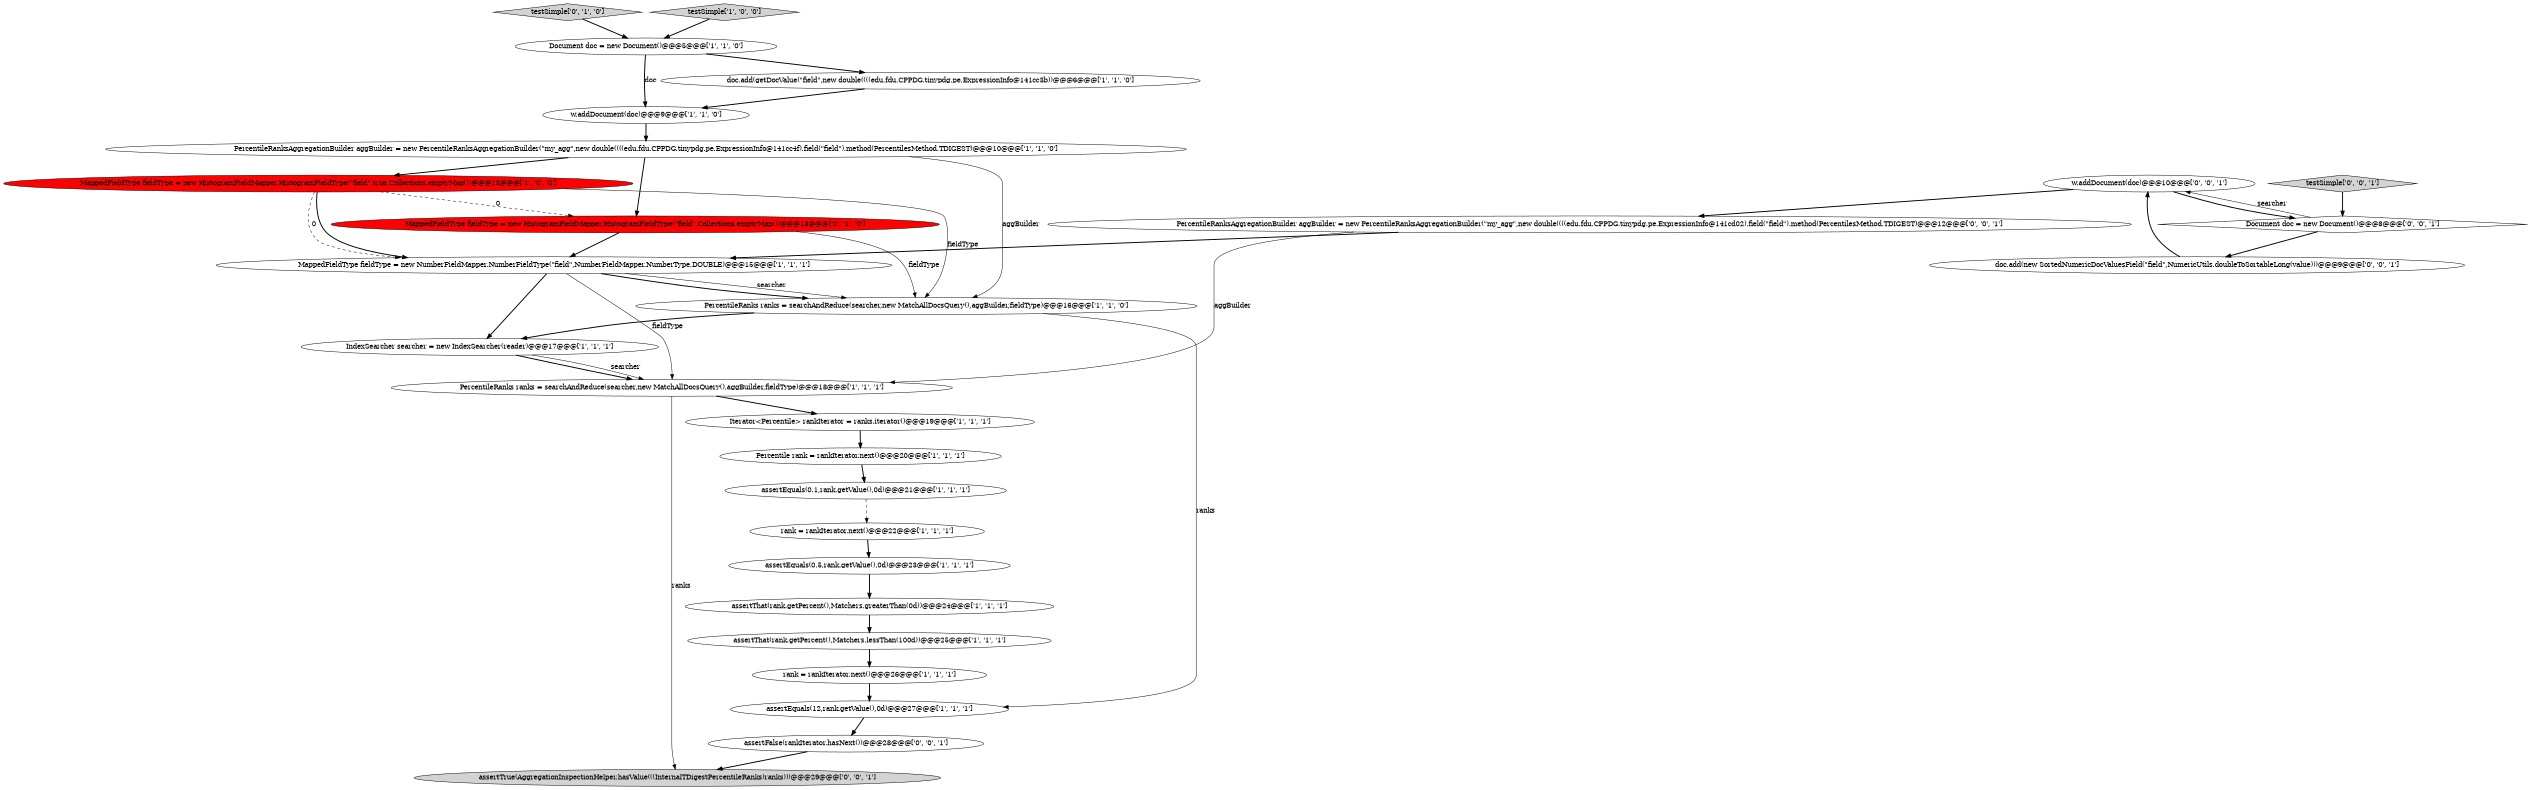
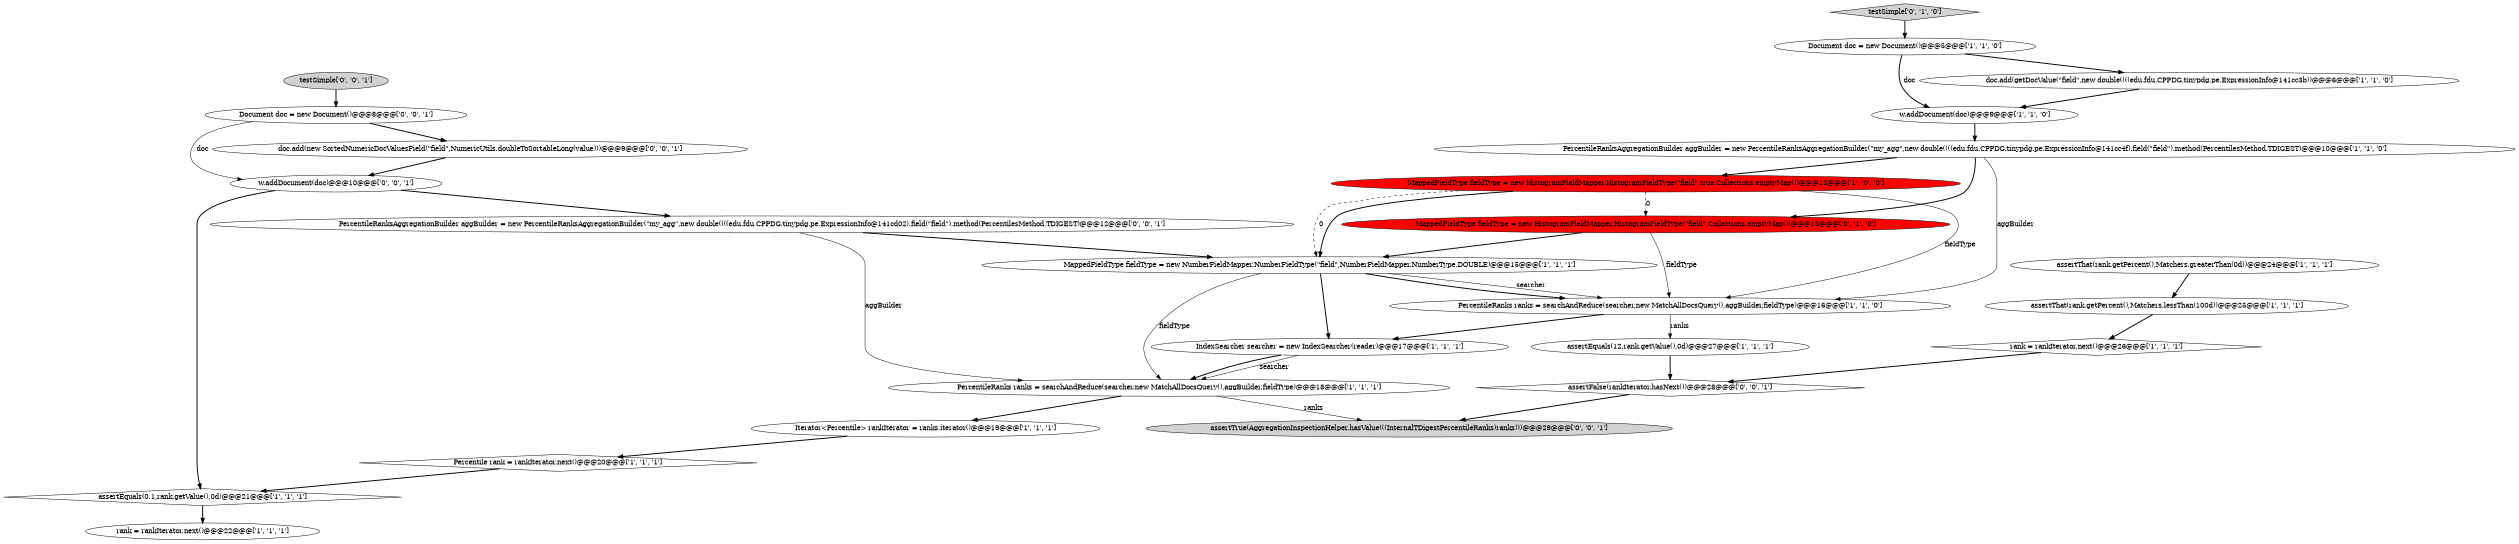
node "testSimple['1', '0', '0']": removed
node "testSimple['0', '0', '1']": shape diamond -> ellipse
edge "Document doc = new Document()@@@8@@@['0', '0', '1']" -> "w.addDocument(doc)@@@10@@@['0', '0', '1']": label "searcher" -> "doc"
edge "w.addDocument(doc)@@@10@@@['0', '0', '1']" -> "Document doc = new Document()@@@8@@@['0', '0', '1']": now "w.addDocument(doc)@@@10@@@['0', '0', '1']" -> "assertEquals(0.1,rank.getValue(),0d)@@@21@@@['1', '1', '1']"
node "Document doc = new Document()@@@8@@@['0', '0', '1']": shape diamond -> ellipse
node "Percentile rank = rankIterator.next()@@@20@@@['1', '1', '1']": shape ellipse -> diamond
node "assertEquals(0.1,rank.getValue(),0d)@@@21@@@['1', '1', '1']": shape ellipse -> diamond
edge "assertEquals(0.1,rank.getValue(),0d)@@@21@@@['1', '1', '1']" -> "rank = rankIterator.next()@@@22@@@['1', '1', '1']": style dashed -> bold
node "assertEquals(0.5,rank.getValue(),0d)@@@23@@@['1', '1', '1']": removed
node "rank = rankIterator.next()@@@26@@@['1', '1', '1']": shape ellipse -> diamond
edge "rank = rankIterator.next()@@@26@@@['1', '1', '1']" -> "assertEquals(12,rank.getValue(),0d)@@@27@@@['1', '1', '1']": now "rank = rankIterator.next()@@@26@@@['1', '1', '1']" -> "assertFalse(rankIterator.hasNext())@@@28@@@['0', '0', '1']"
node "assertFalse(rankIterator.hasNext())@@@28@@@['0', '0', '1']": shape ellipse -> diamond
